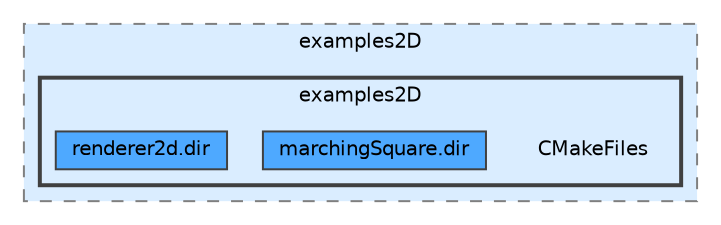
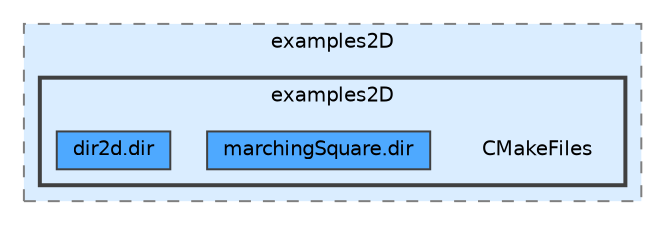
node "renderer2d.dir": label "renderer2d.dir" -> "dir2d.dir"
